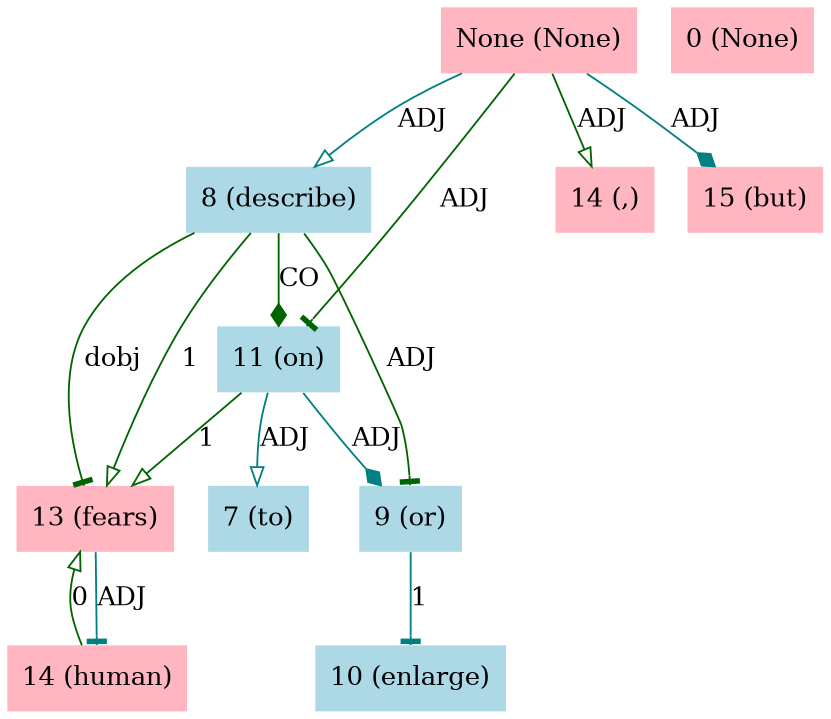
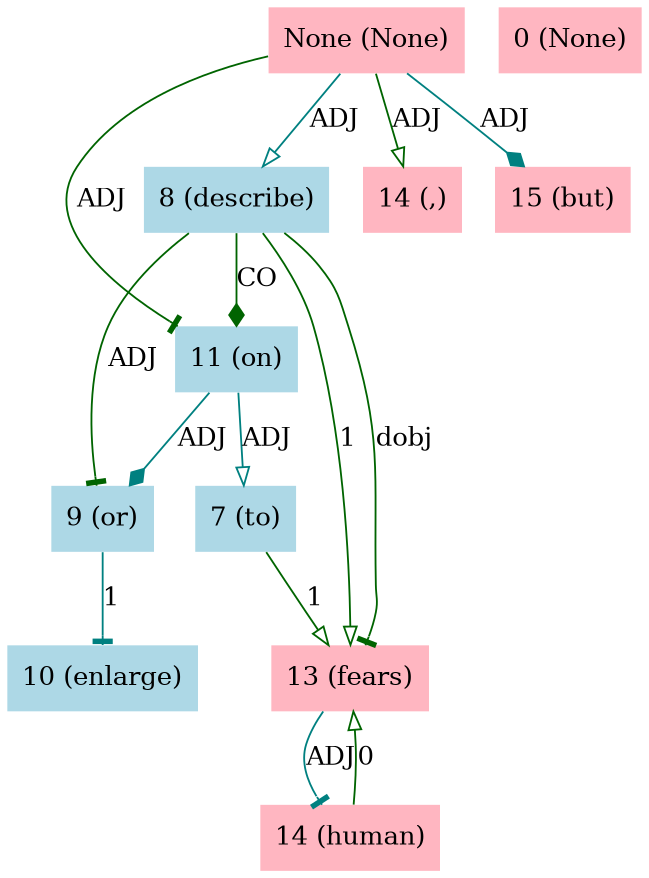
edge "11 (on)" -> "13 (fears)": now "7 (to)" -> "13 (fears)"
